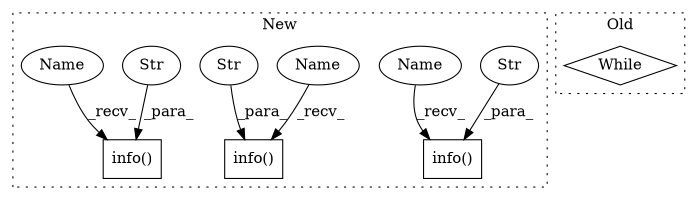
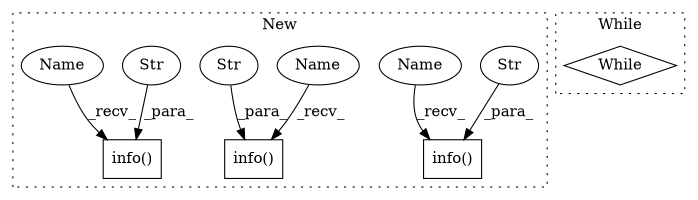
cluster "Old": label "Old" -> "While"
